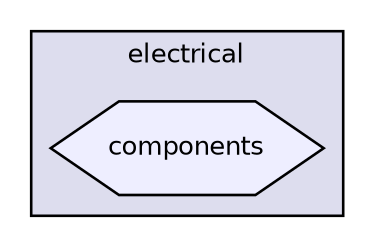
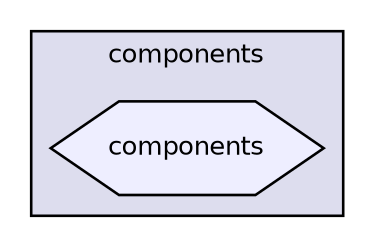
cluster "electrical": label "electrical" -> "components"
